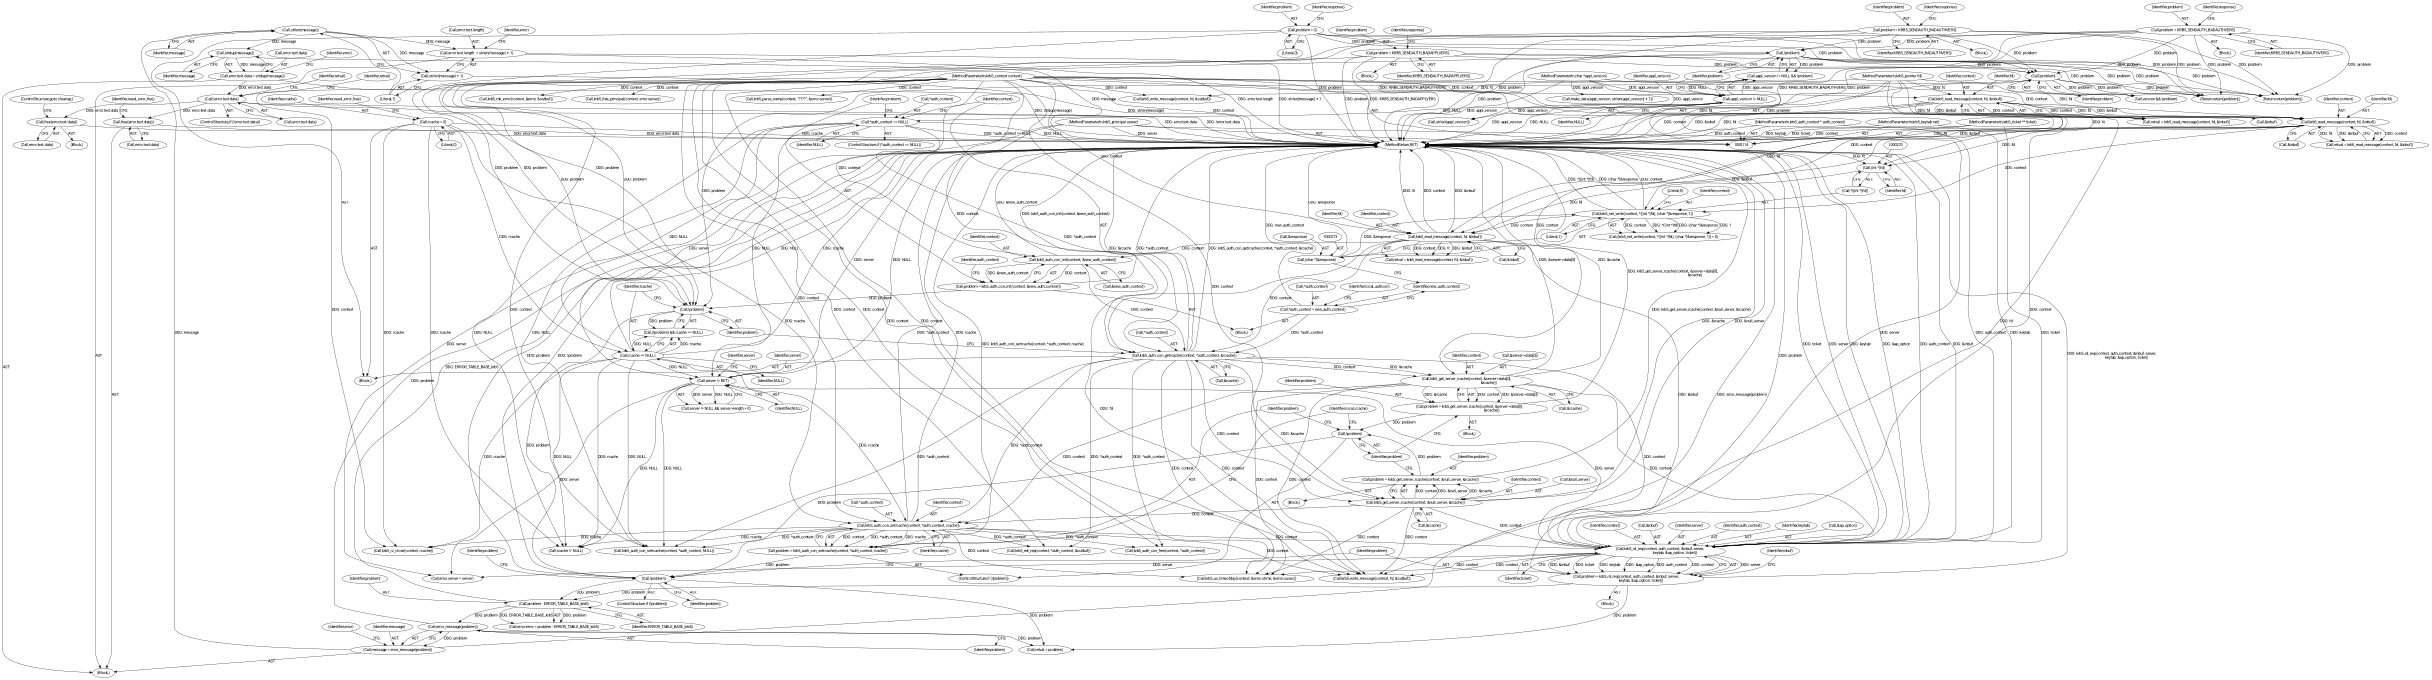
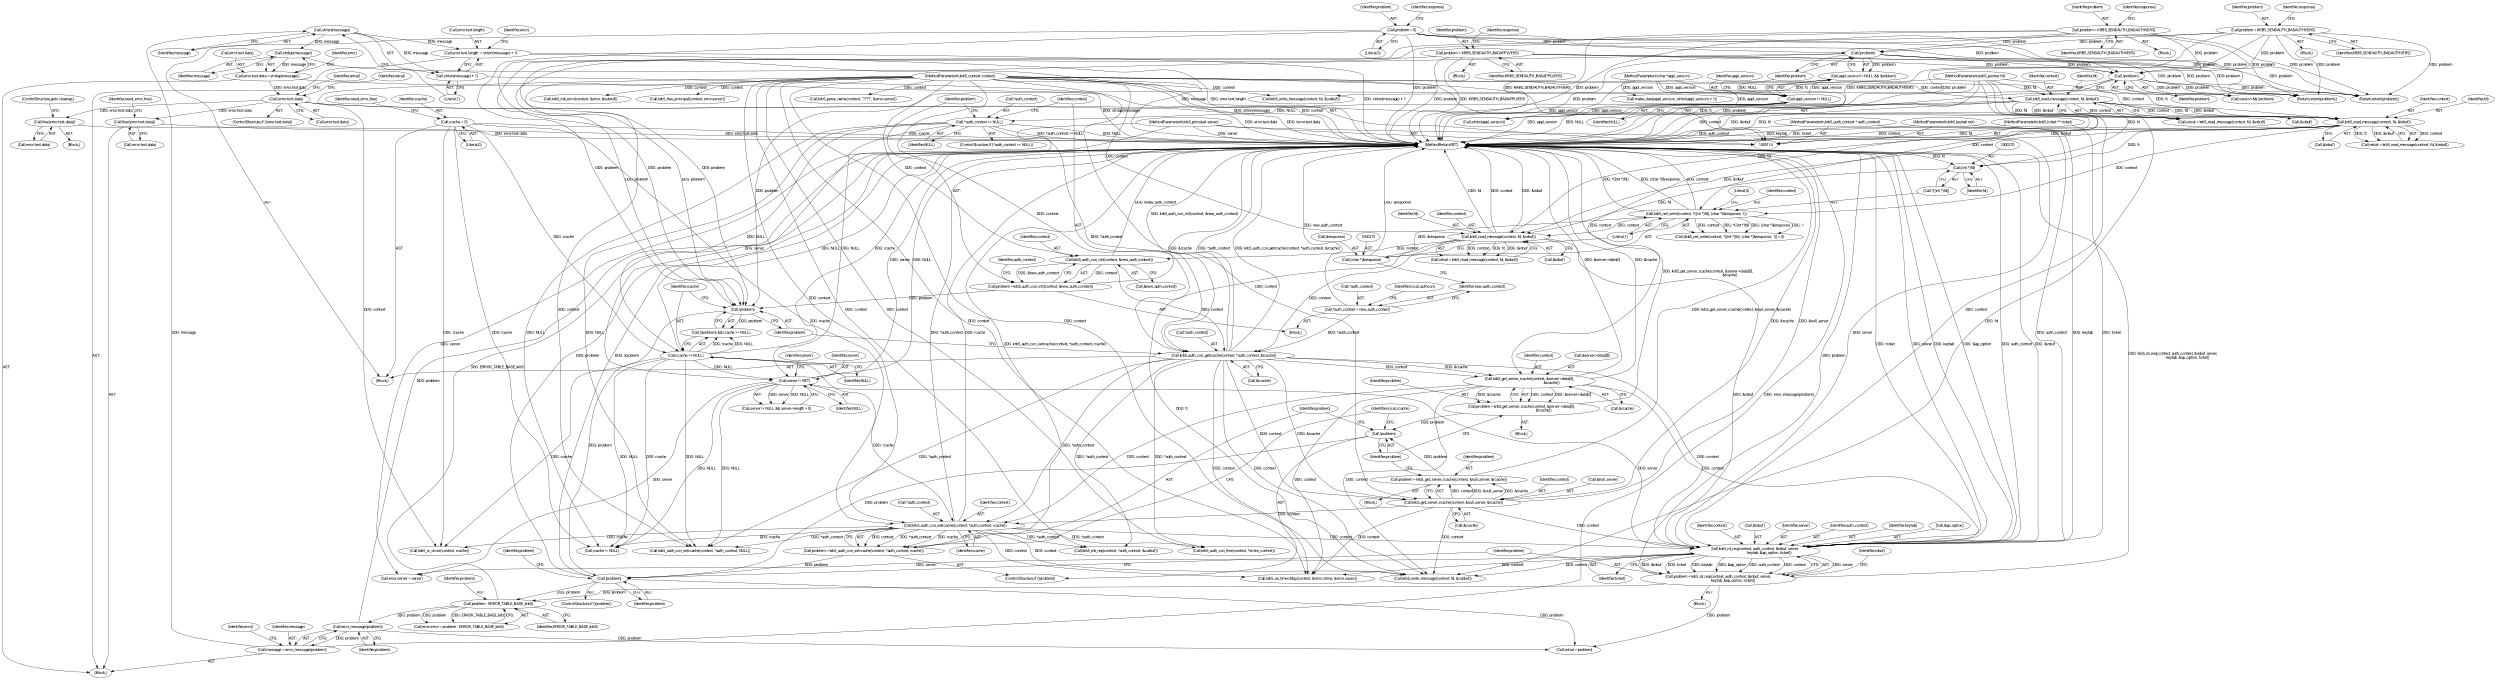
node "(Call,krb5_auth_con_free(context, *auth_context))": label "(Call,krb5_auth_con_free(context, *auth_context))" -> "(Call,krb5_auth_con_free(context, *strlen_context))"
edge "(Call,error.error = problem - ERROR_TABLE_BASE_krb5)" -> "(Call,problem - ERROR_TABLE_BASE_krb5)": added, label "CFG:"
